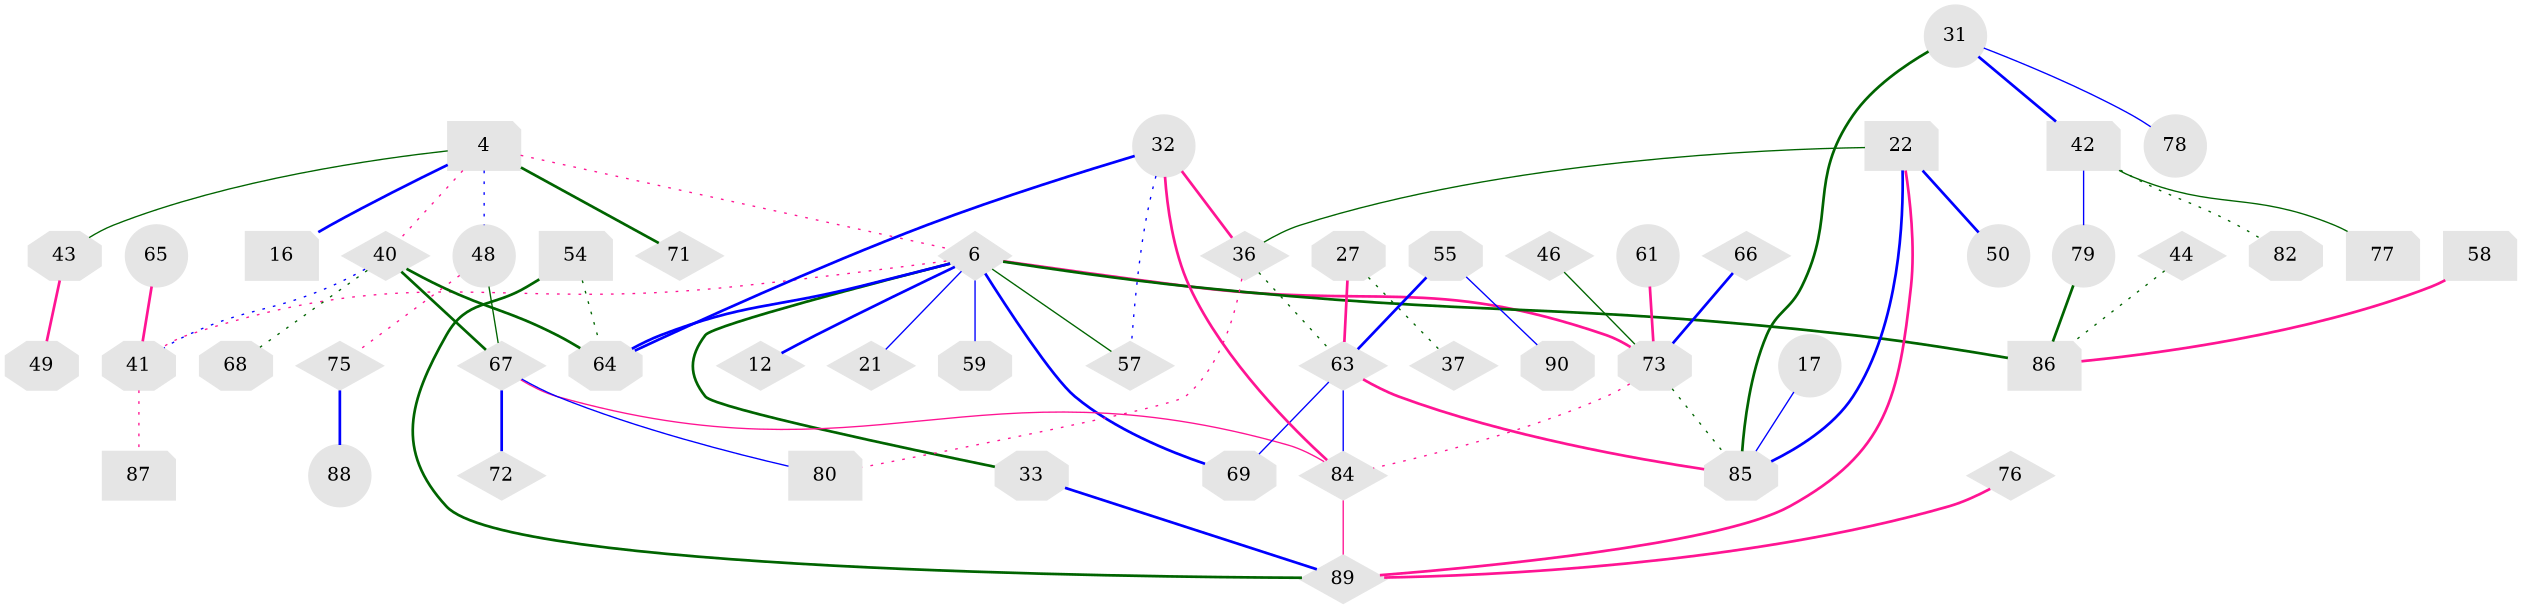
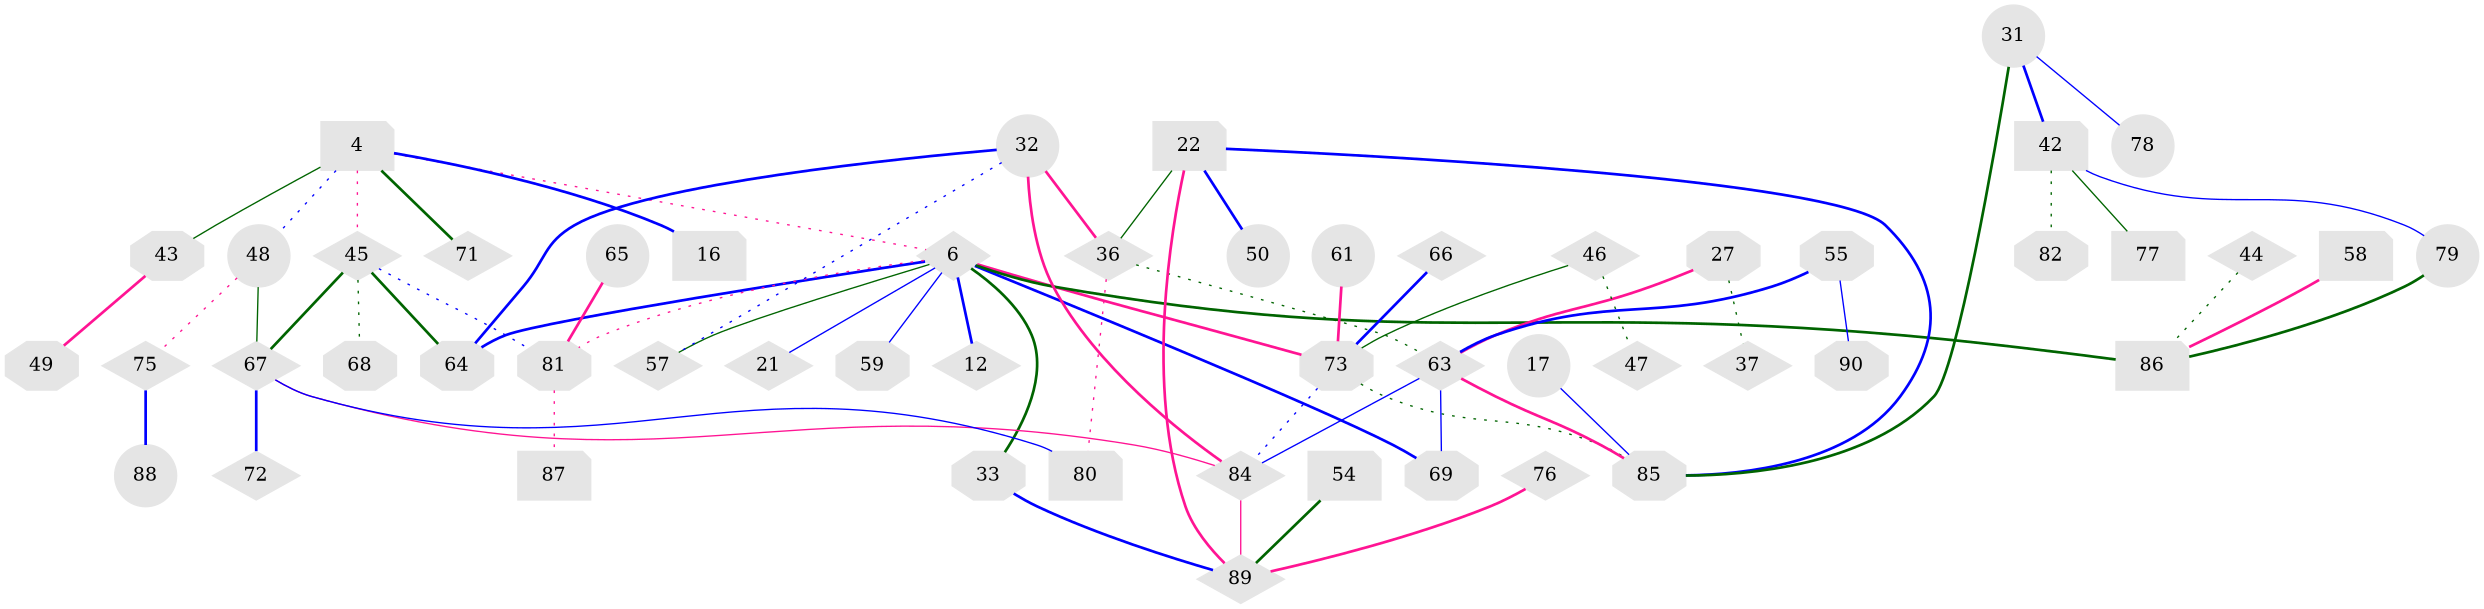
node "40": label "40" -> "45"
edge "54" -- "64": removed
node "41": label "41" -> "81"
node "47": added
edge "73" -- "84": color deeppink -> blue
